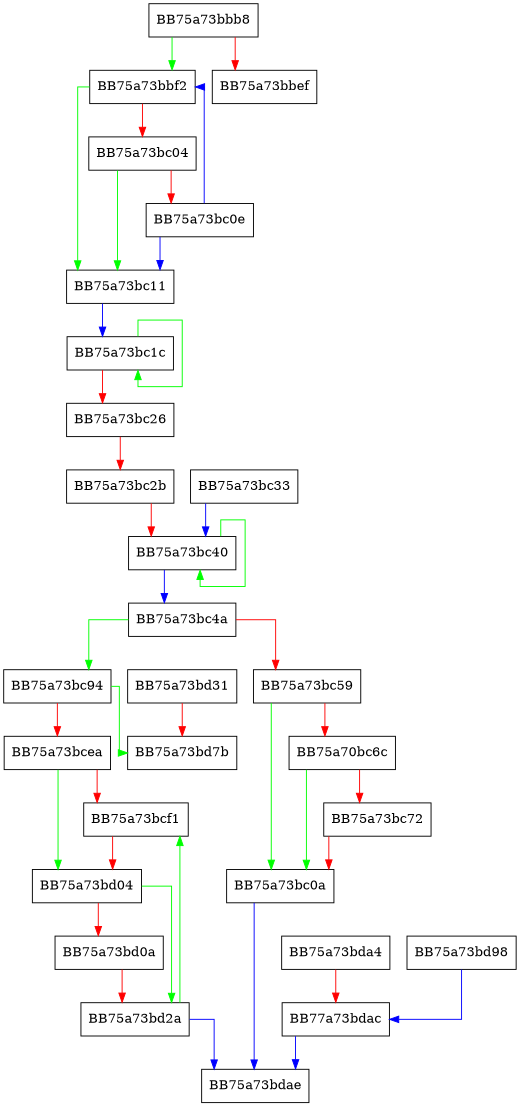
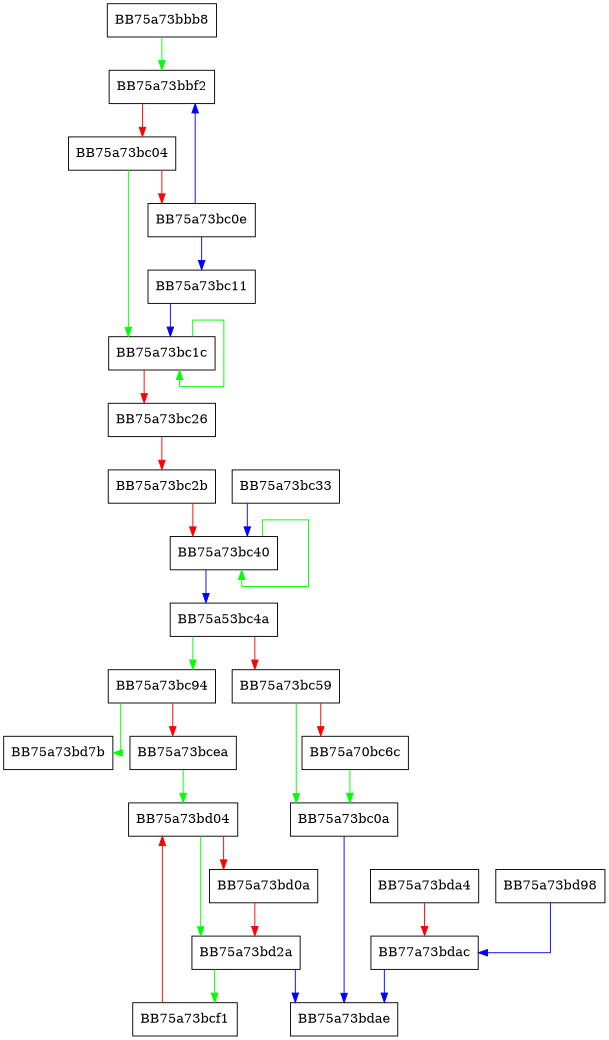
node "BB75a73bbef": removed
edge "BB75a73bbf2" -> "BB75a73bc11": removed
edge "BB75a73bc04" -> "BB75a73bc11": now "BB75a73bc04" -> "BB75a73bc1c"
node "BB75a73bc4a": label "BB75a73bc4a" -> "BB75a53bc4a"
node "BB75a73bd31": removed
edge "BB75a73bcea" -> "BB75a73bcf1": removed
node "BB75a73bc72": removed
